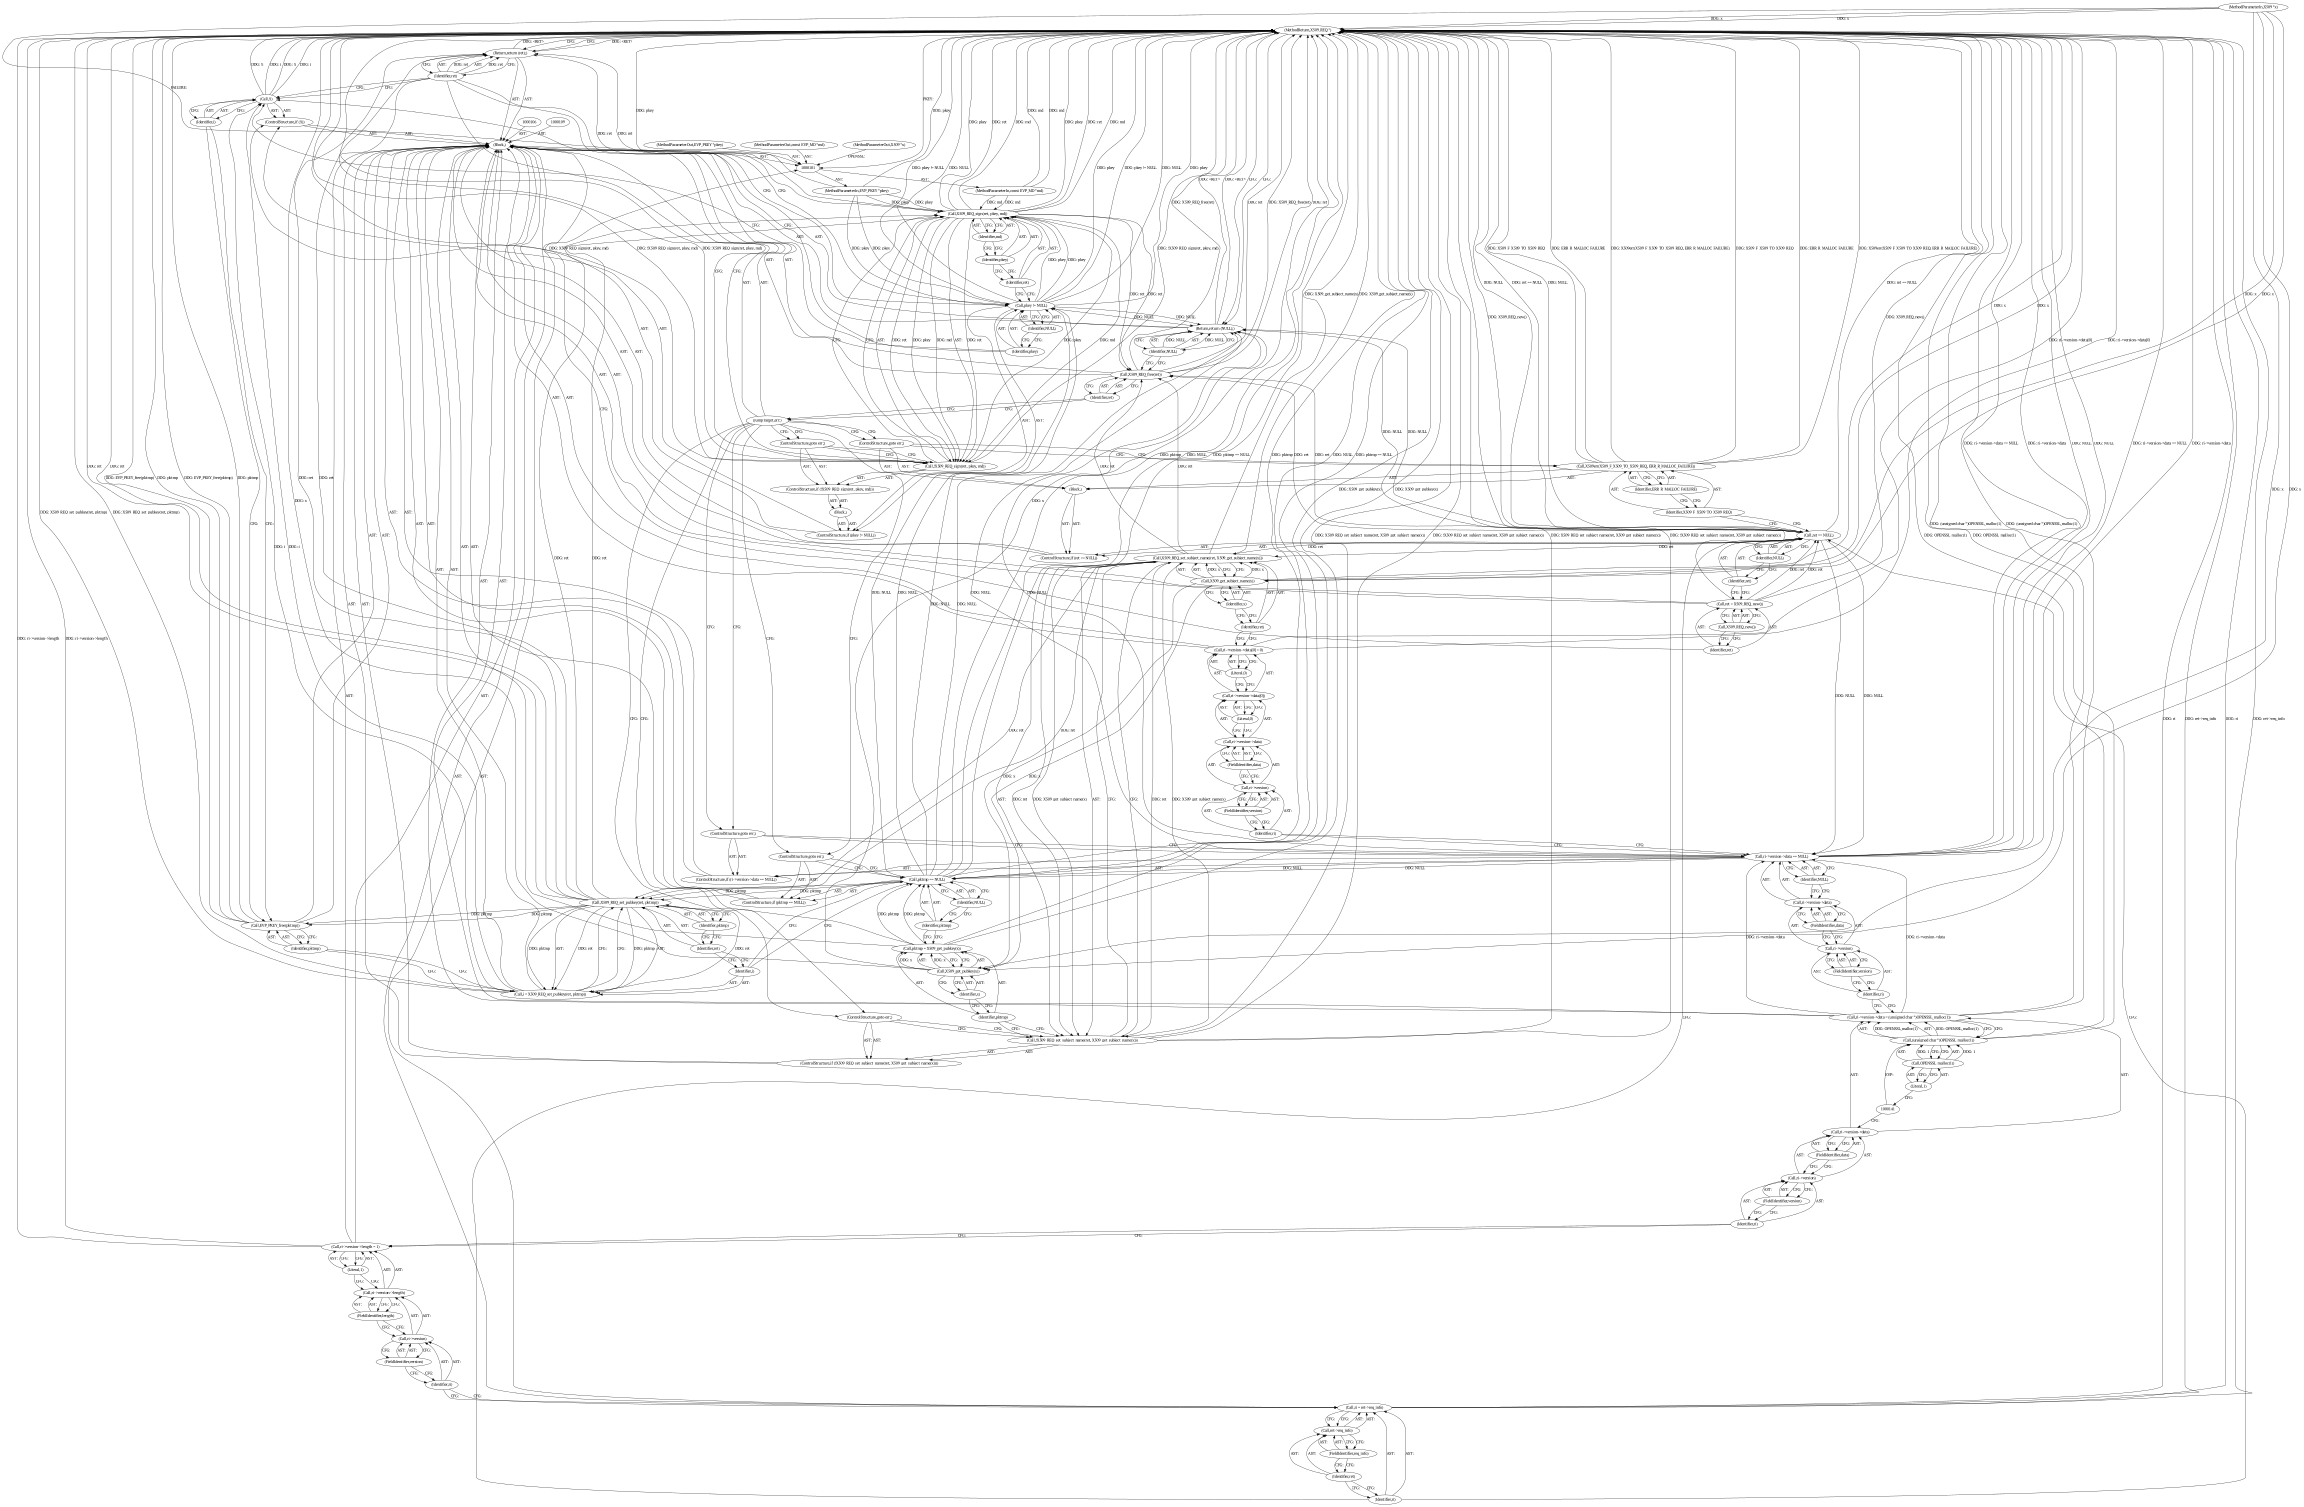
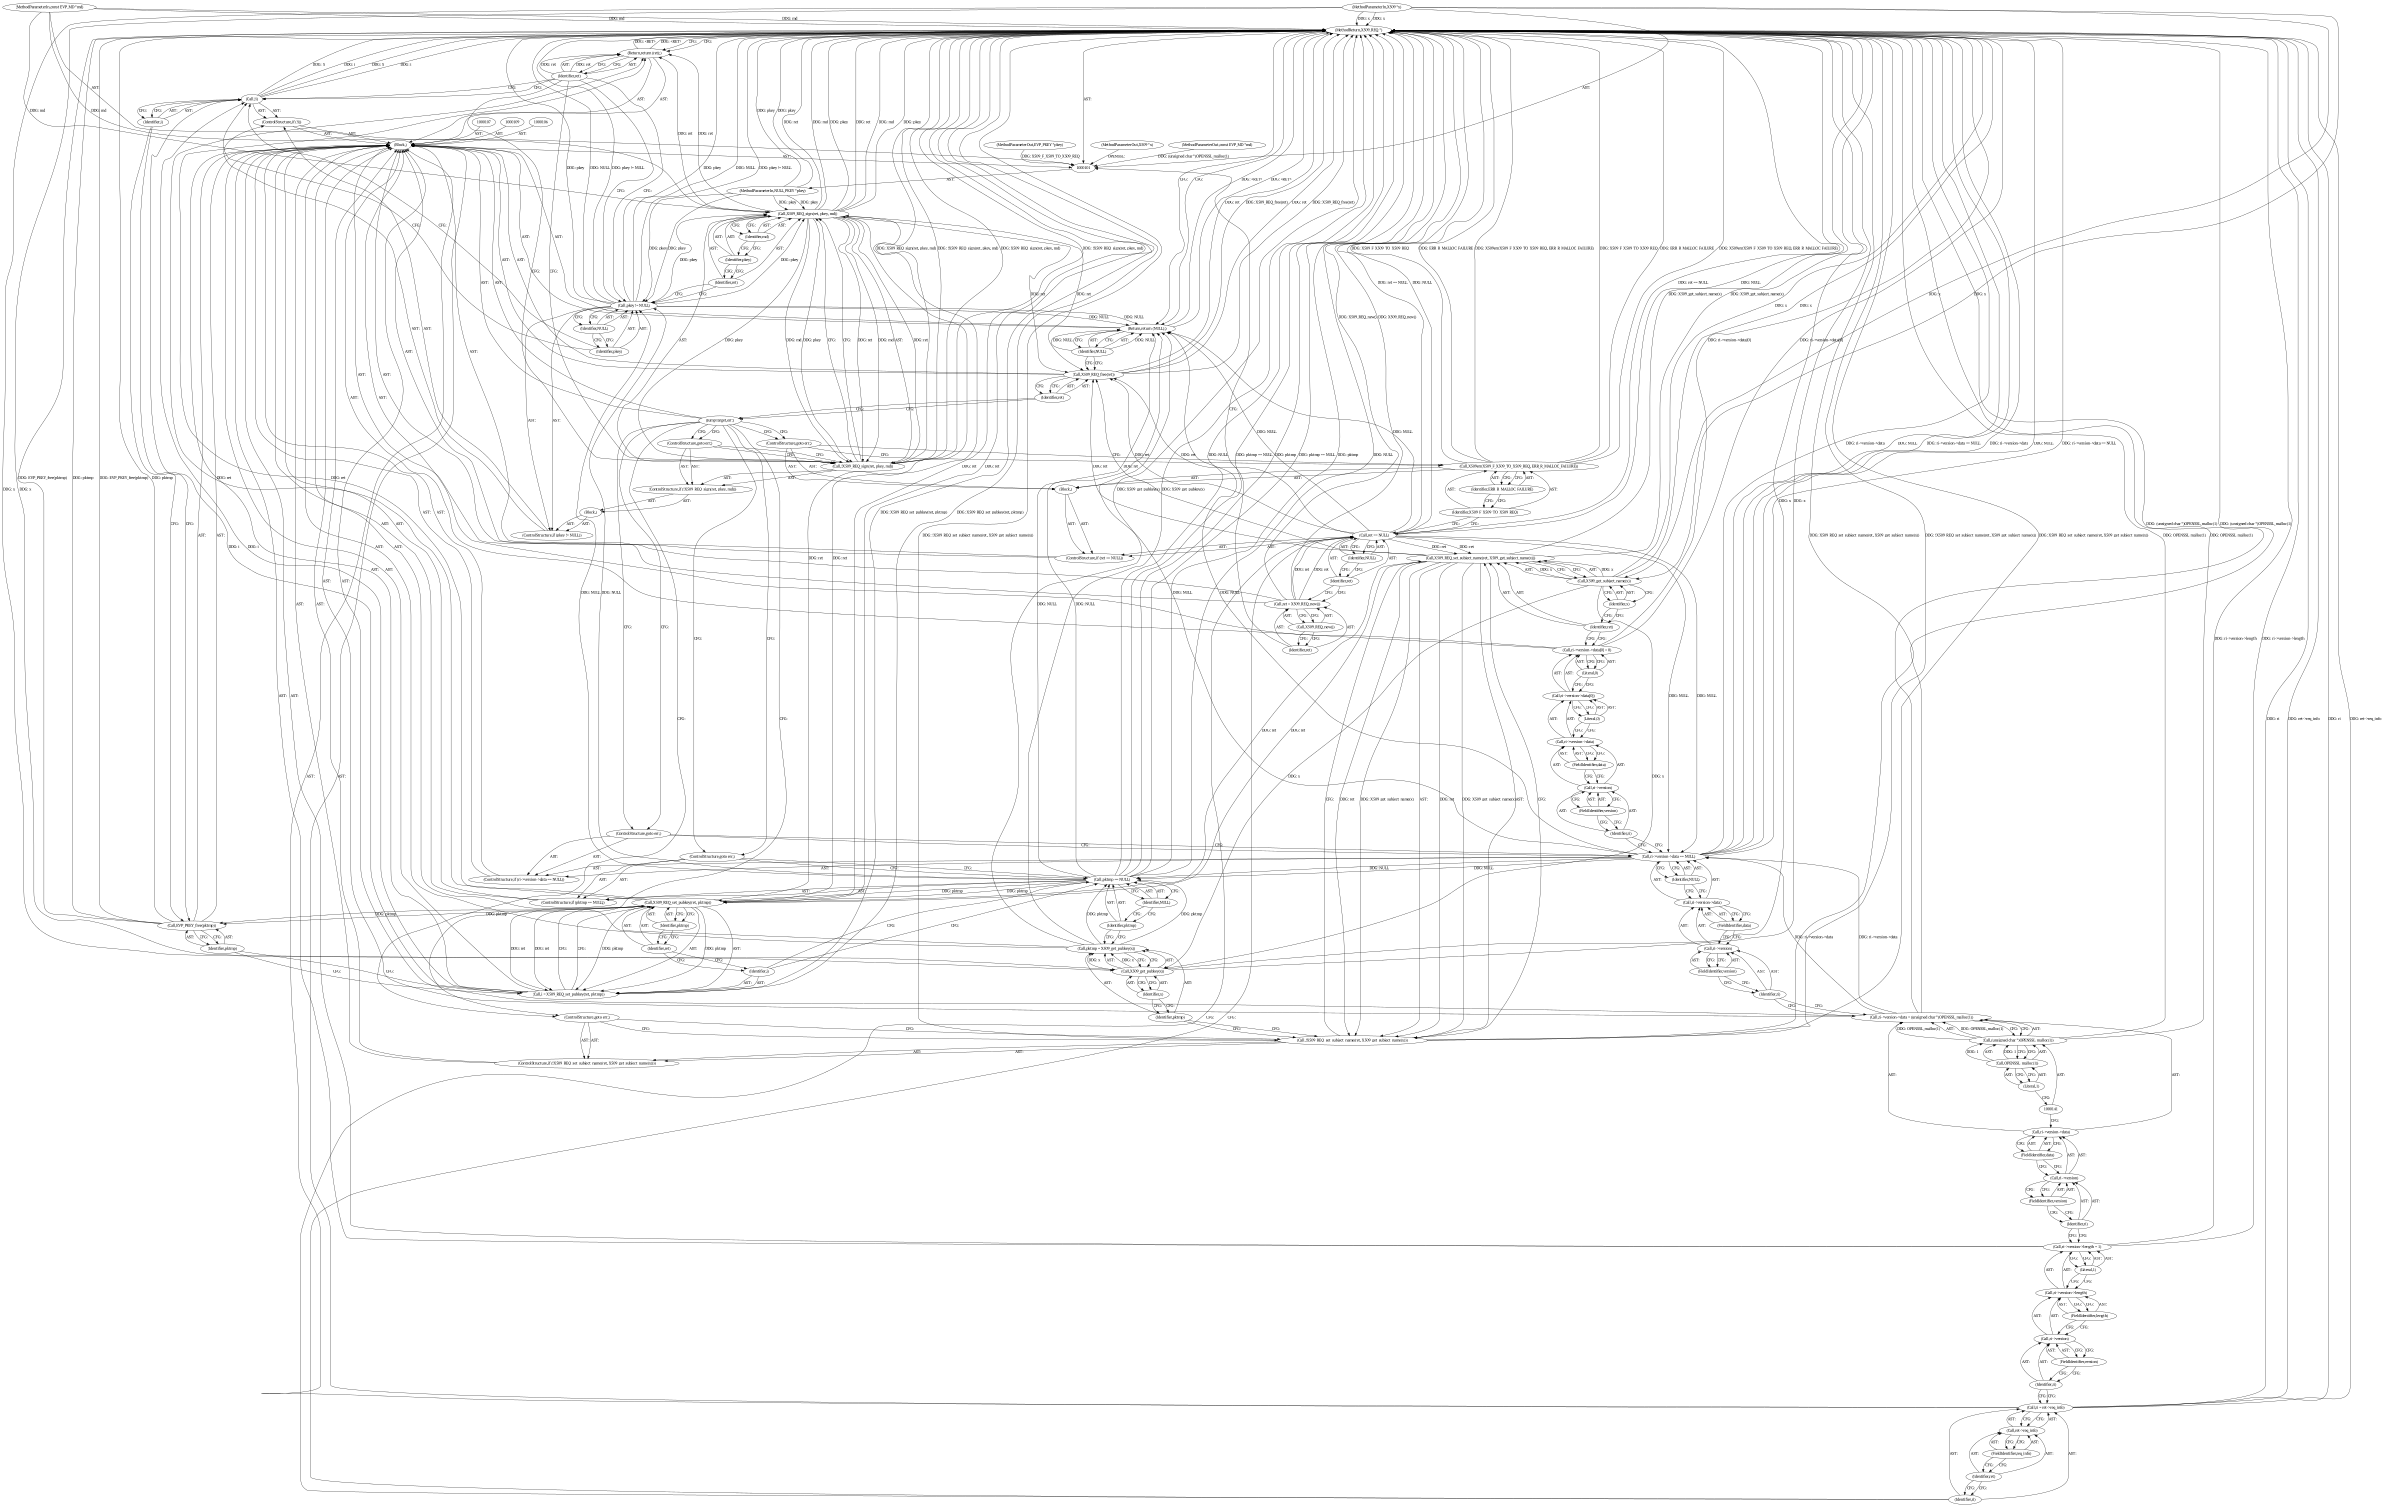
edge "(MethodParameterIn,X509 *x)" -> "1000101": label "FAILURE: " -> "AST: "
edge "(MethodReturn,X509_REQ *)" -> "1000101": label "PKEY: " -> "AST: "
node "1000107": added
edge "(MethodParameterOut,EVP_PKEY *pkey)" -> "1000101": label "AST: " -> "DDG: X509_F_X509_TO_X509_REQ"
edge "(MethodParameterOut,const EVP_MD *md)" -> "1000101": label "AST: " -> "DDG: (unsigned char *)OPENSSL_malloc(1)"
edge "1000101" -> "(MethodParameterIn,const EVP_MD *md)": reversed
node "(MethodParameterIn,EVP_PKEY *pkey)": label "(MethodParameterIn,EVP_PKEY *pkey)" -> "(MethodParameterIn,NULL_PKEY *pkey)"
edge "1000141" -> "(Call,(unsigned char *)OPENSSL_malloc(1))": label "EVP: " -> "AST: "
